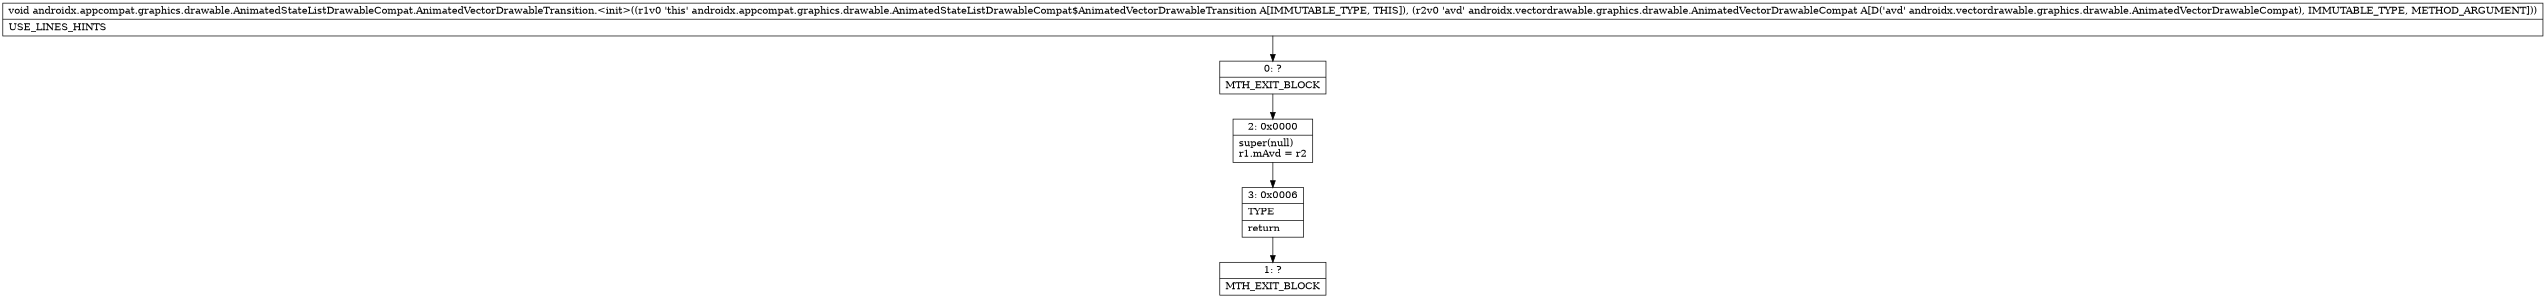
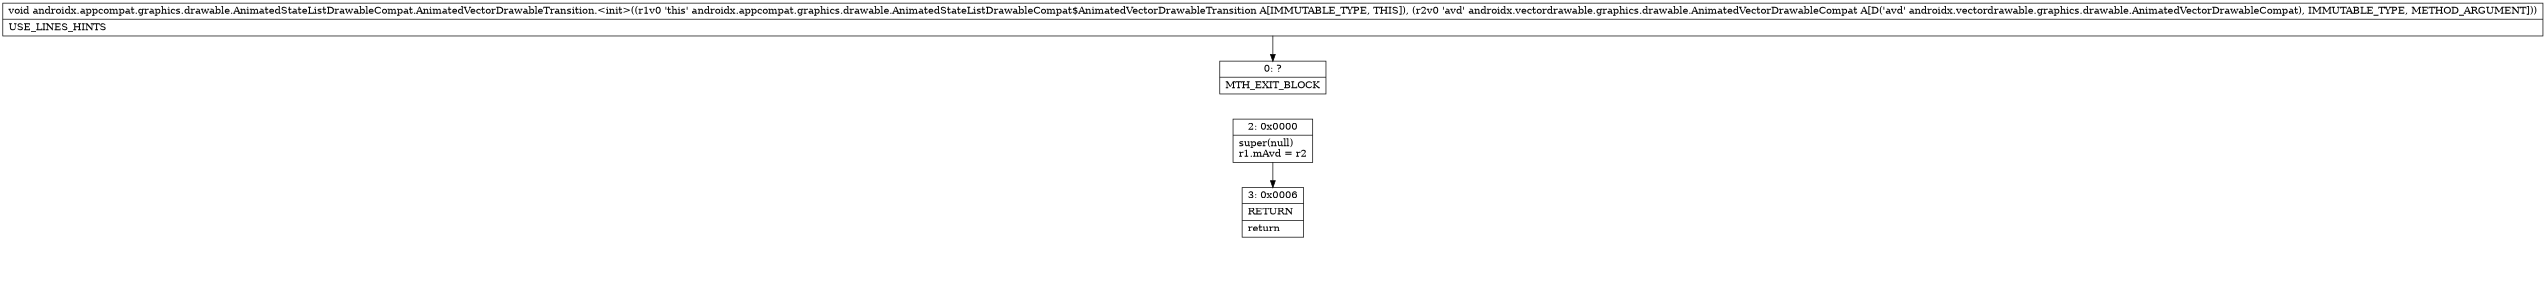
edge "0: ?" -> "2: 0x0000": removed
node "3: 0x0006": text "TYPE" -> "RETURN"
node "1: ?": removed
